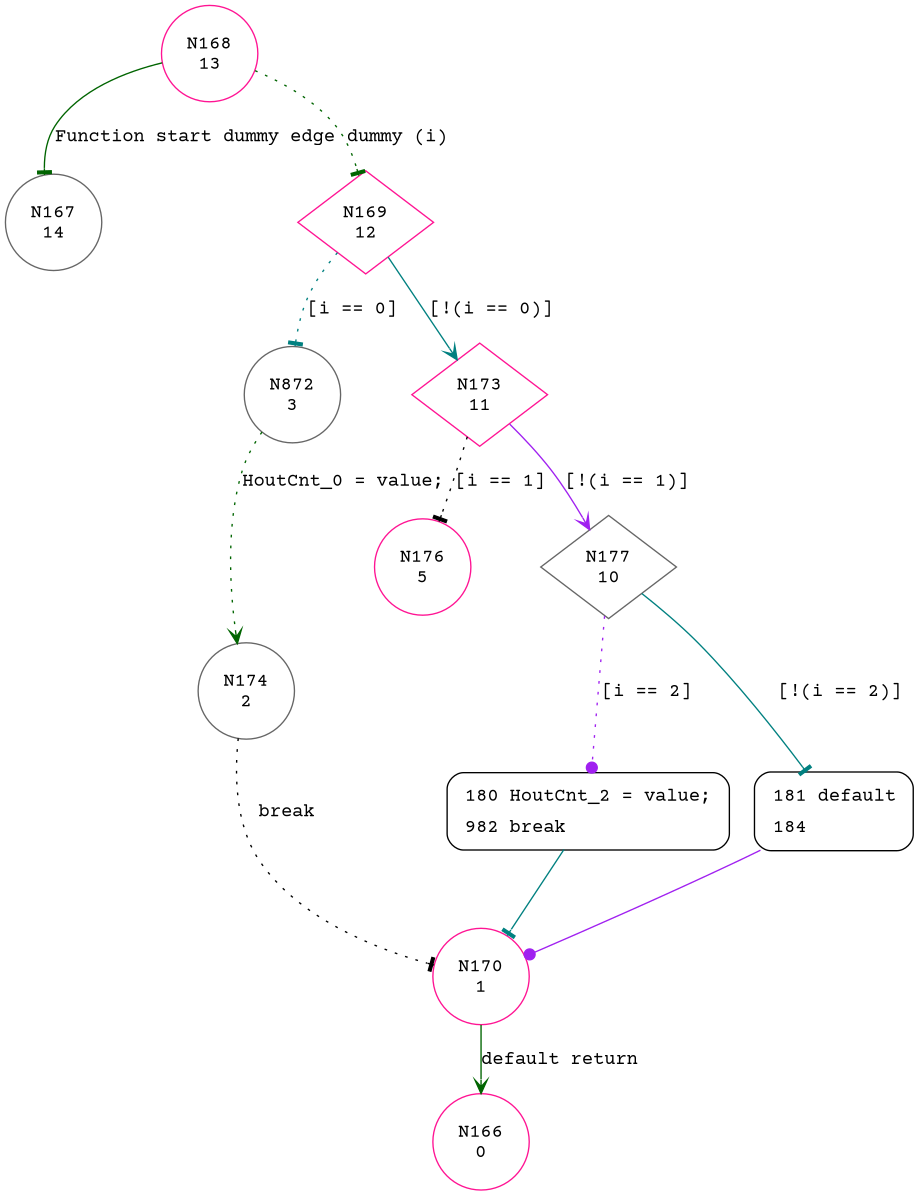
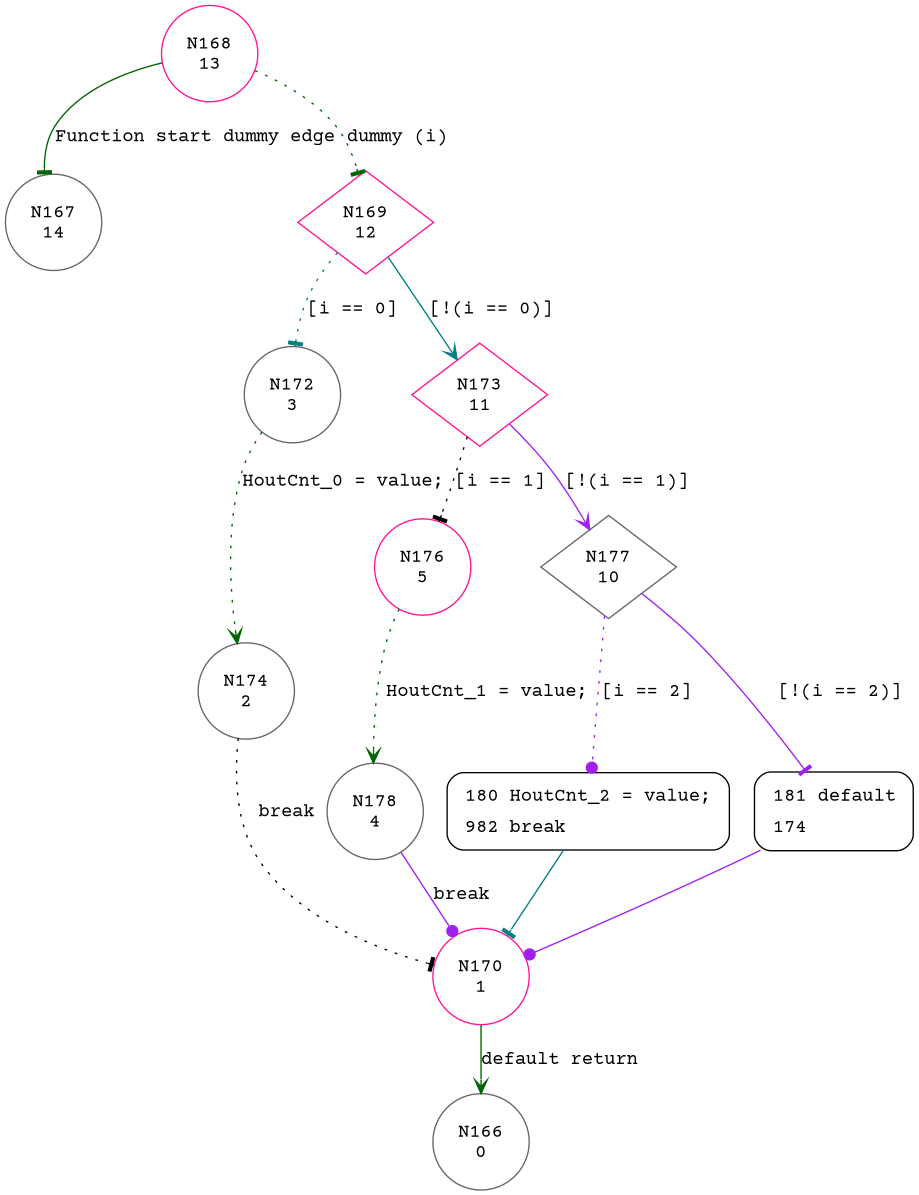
node "N872 3": label "N872 3" -> "N172 3"
edge "N177 10" -> "181": color teal -> purple
node "N178 4": added
node "181": text "184" -> "174"
node "N166 0": color deeppink -> gray40
